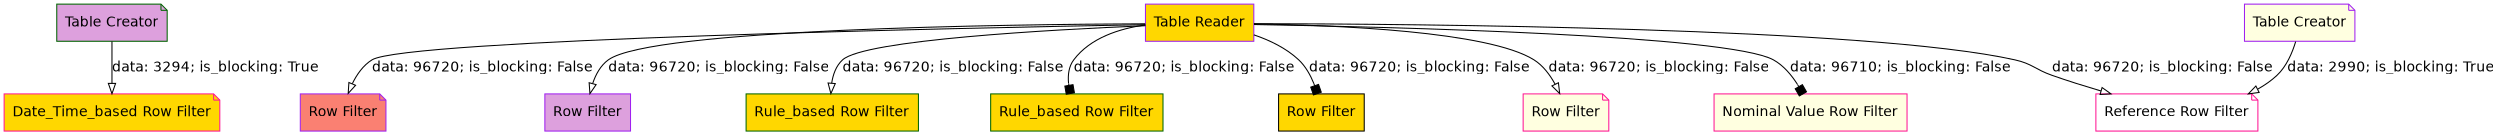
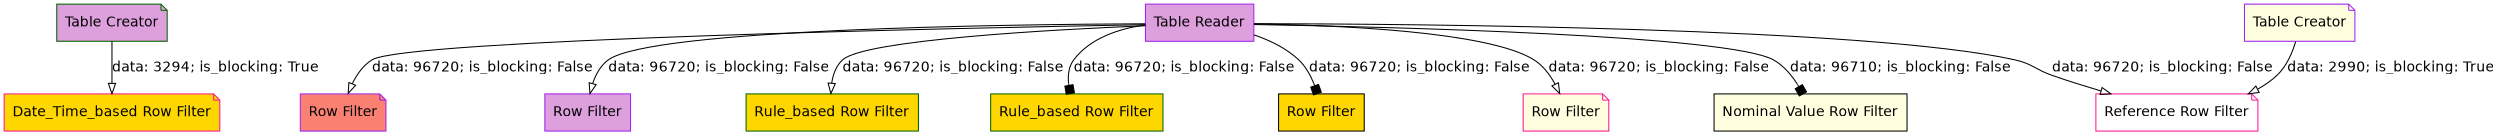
node "Table Reader": fillcolor gold -> plum
node "Nominal Value Row Filter": color deeppink -> black
